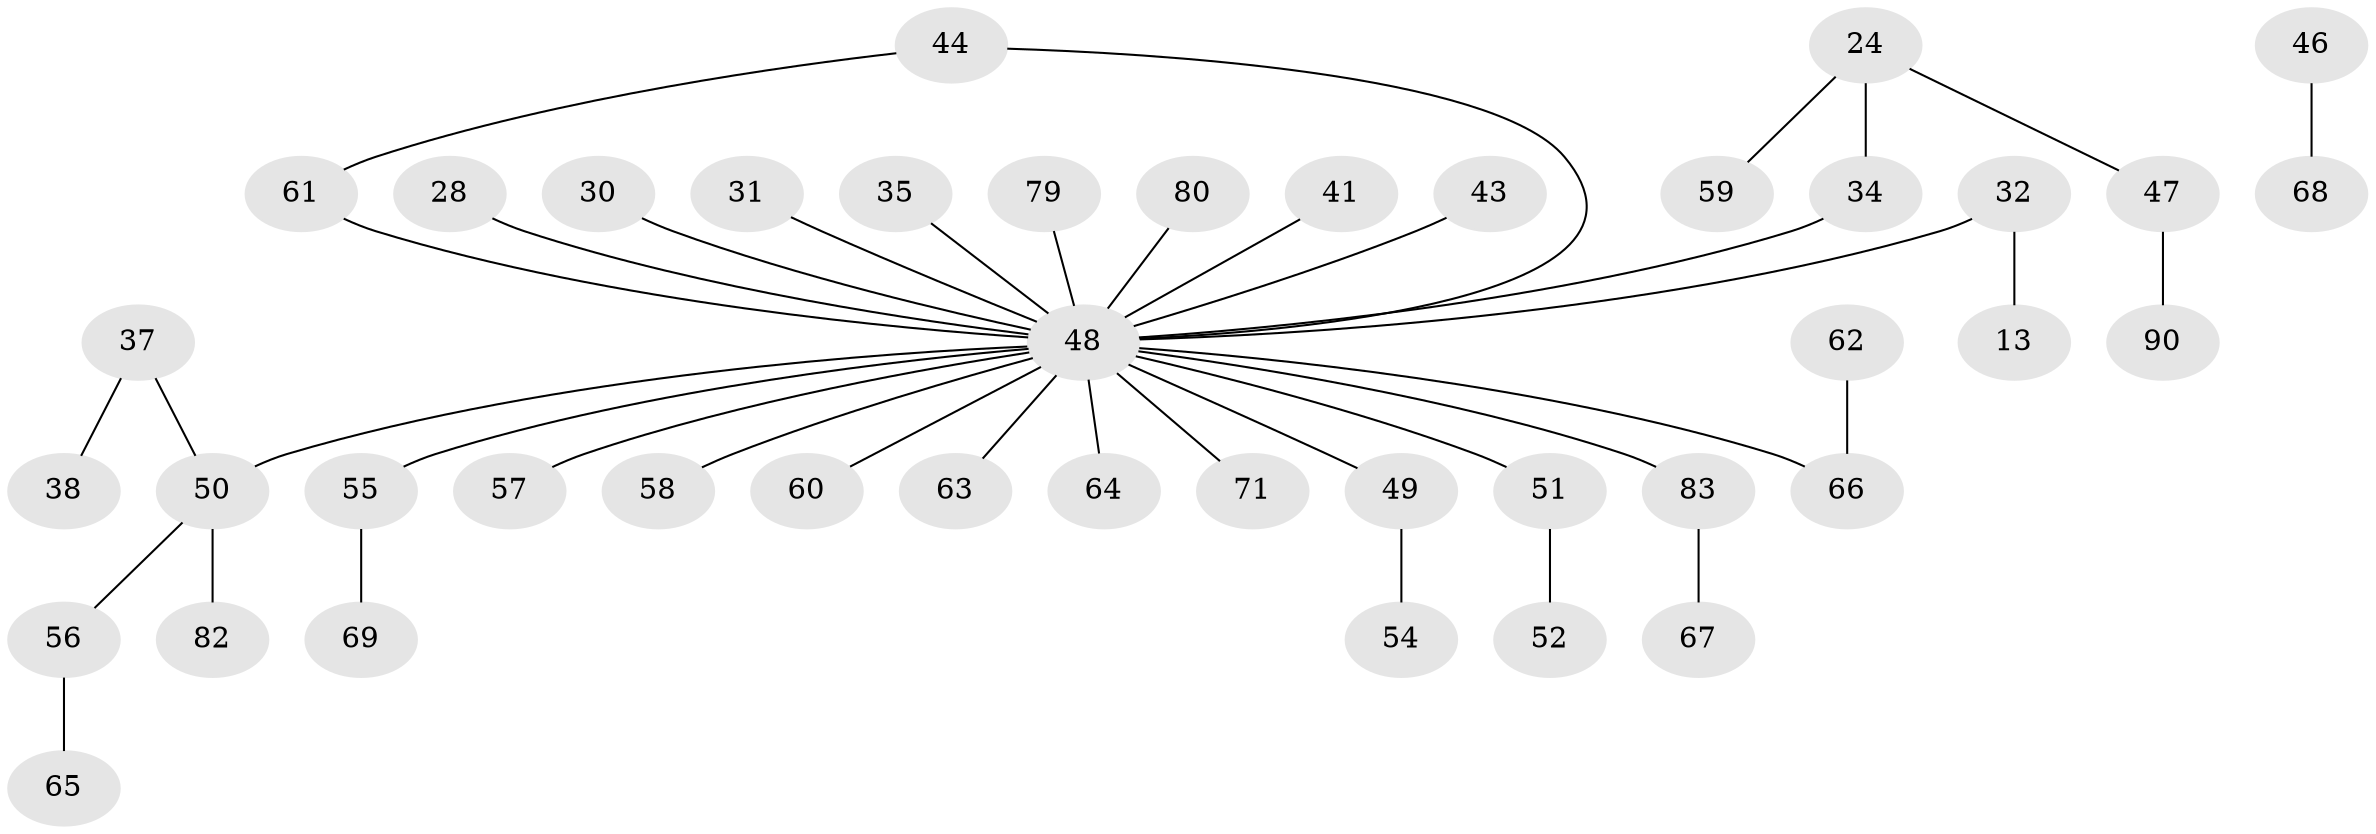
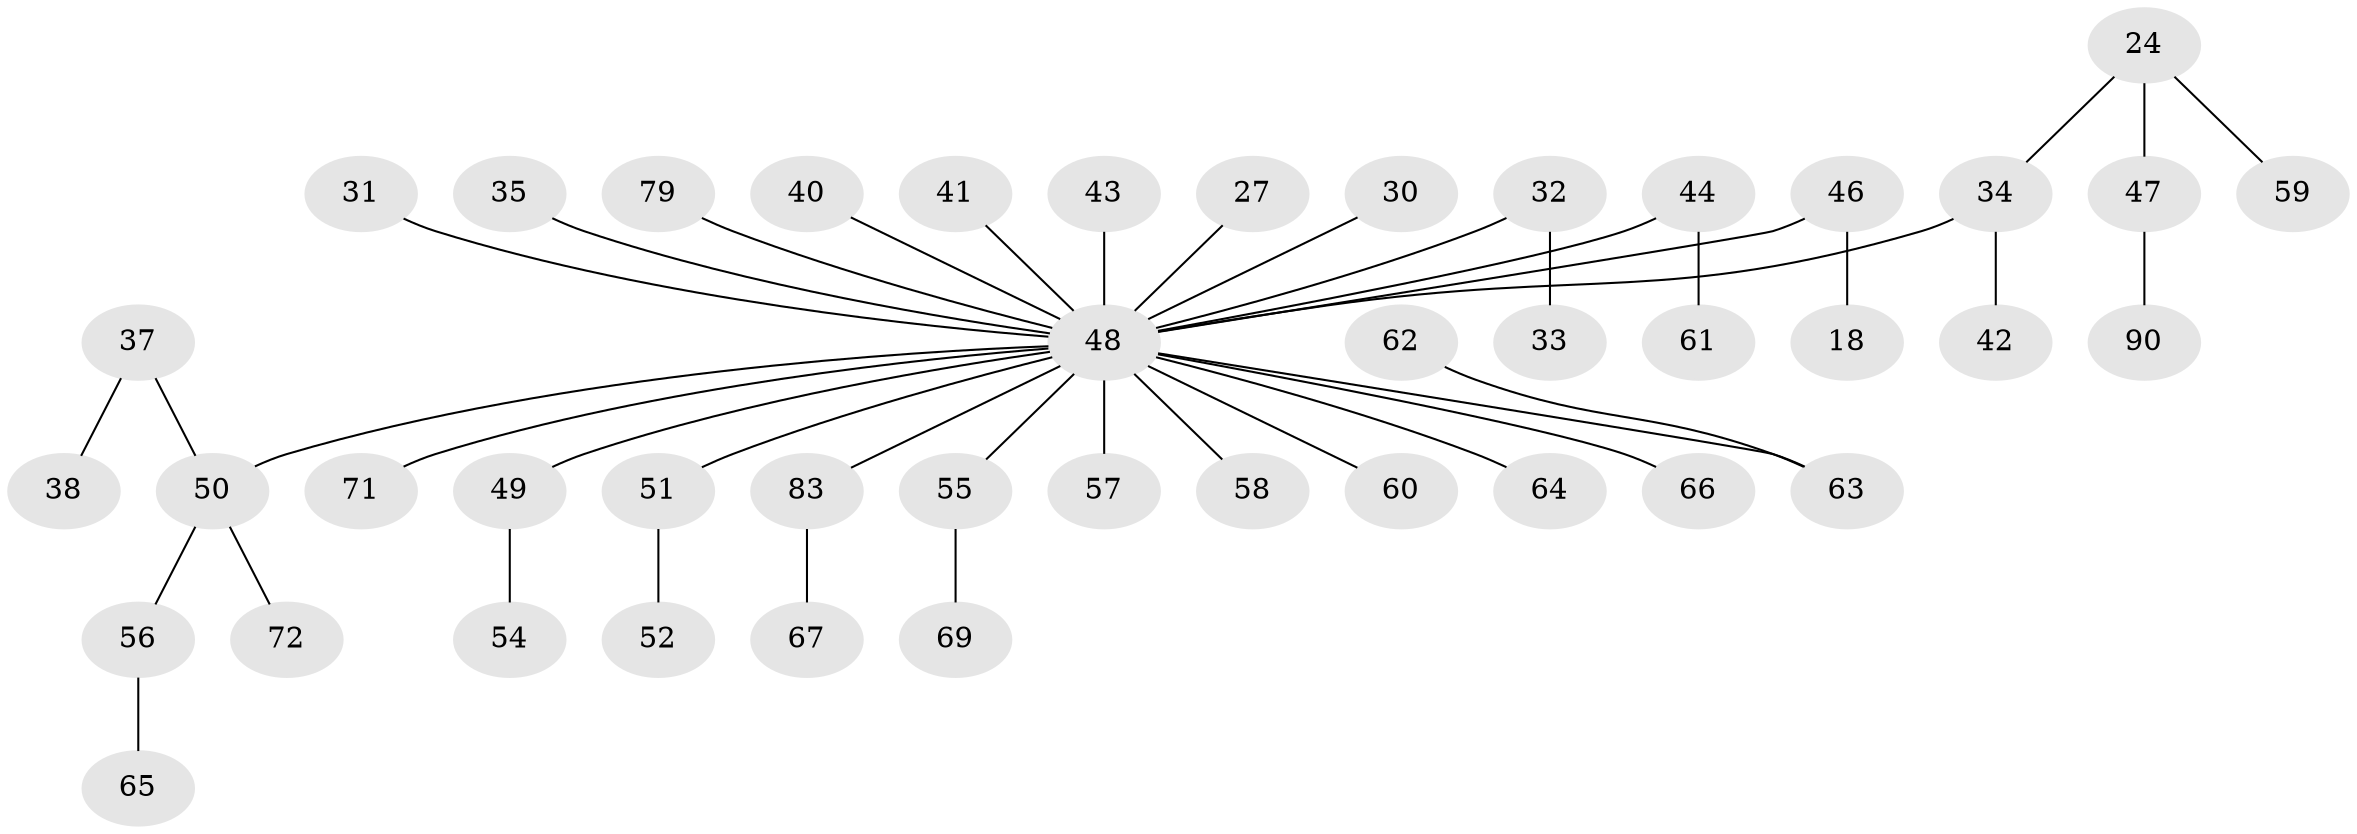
node "28": label "28" -> "27"
node "80": label "80" -> "40"
node "68": label "68" -> "18"
edge "61" -- "48": now "46" -- "48"
node "42": added
node "13": label "13" -> "33"
edge "62" -- "66": now "62" -- "63"
node "82": label "82" -> "72"
